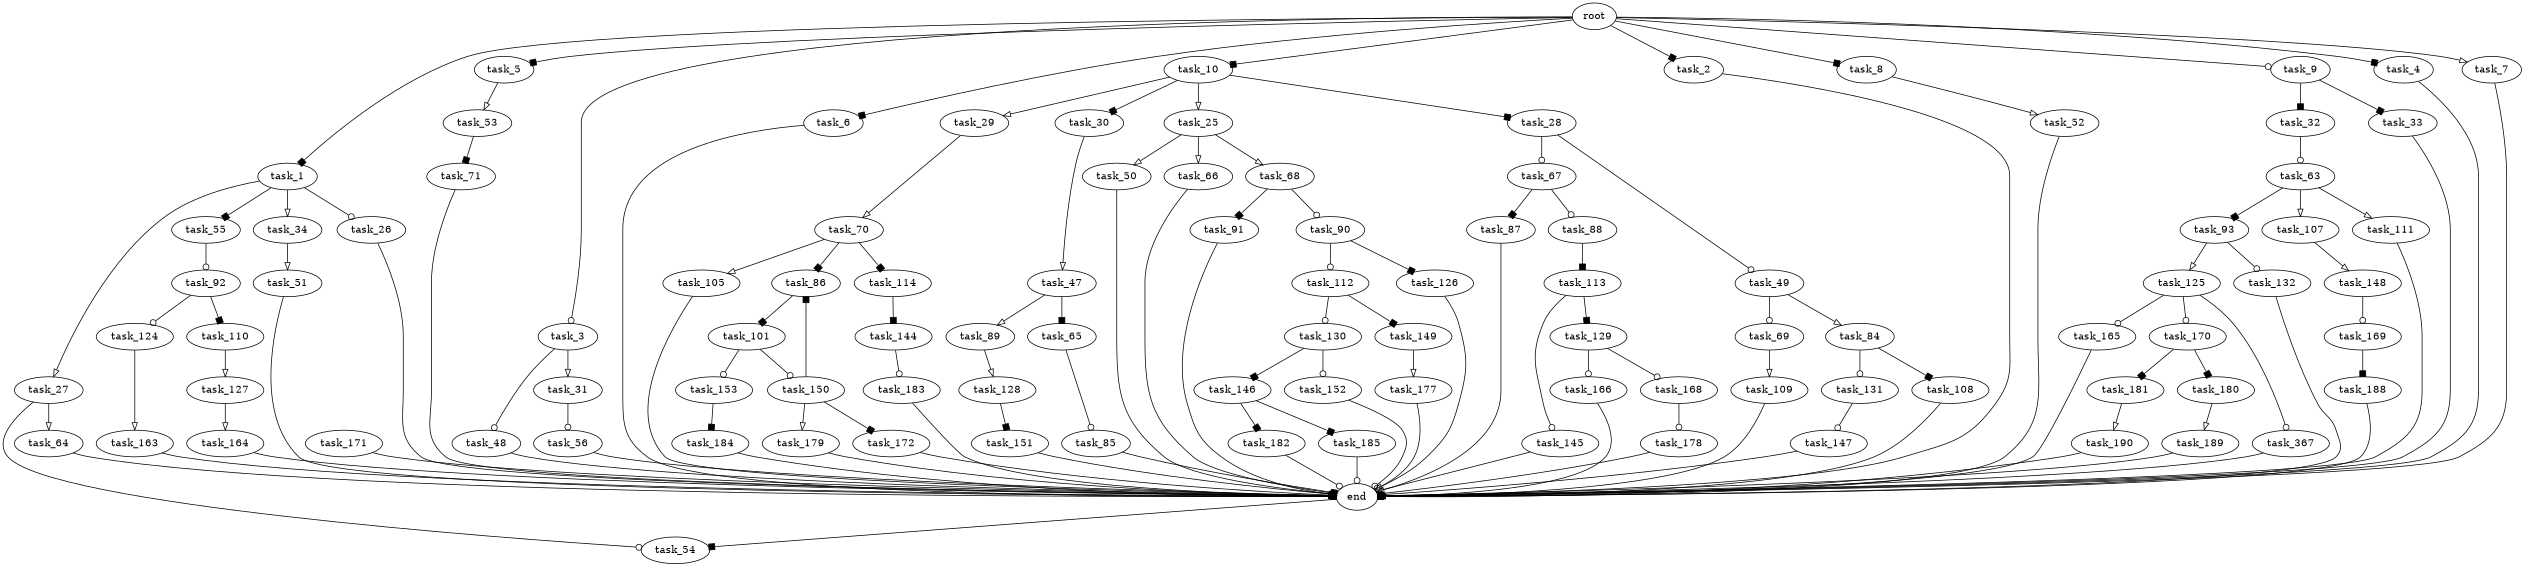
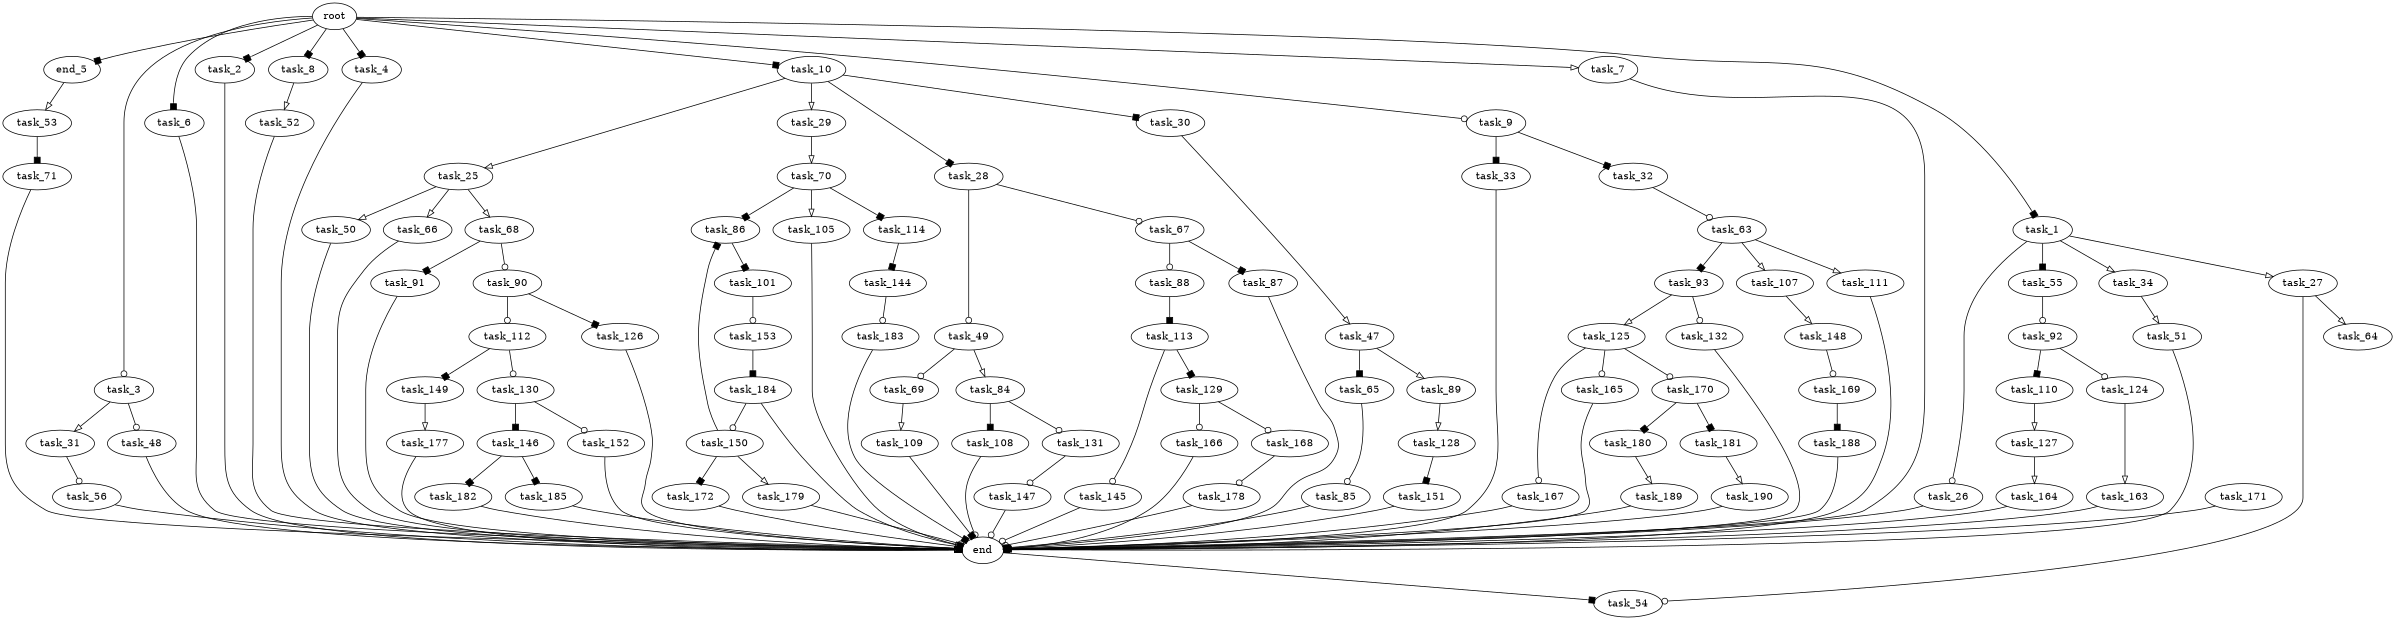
node "task_5": label "task_5" -> "end_5"
edge "task_101" -> "task_150": now "task_184" -> "task_150"
node "task_367": label "task_367" -> "task_167"
edge "task_64" -> "end": removed
